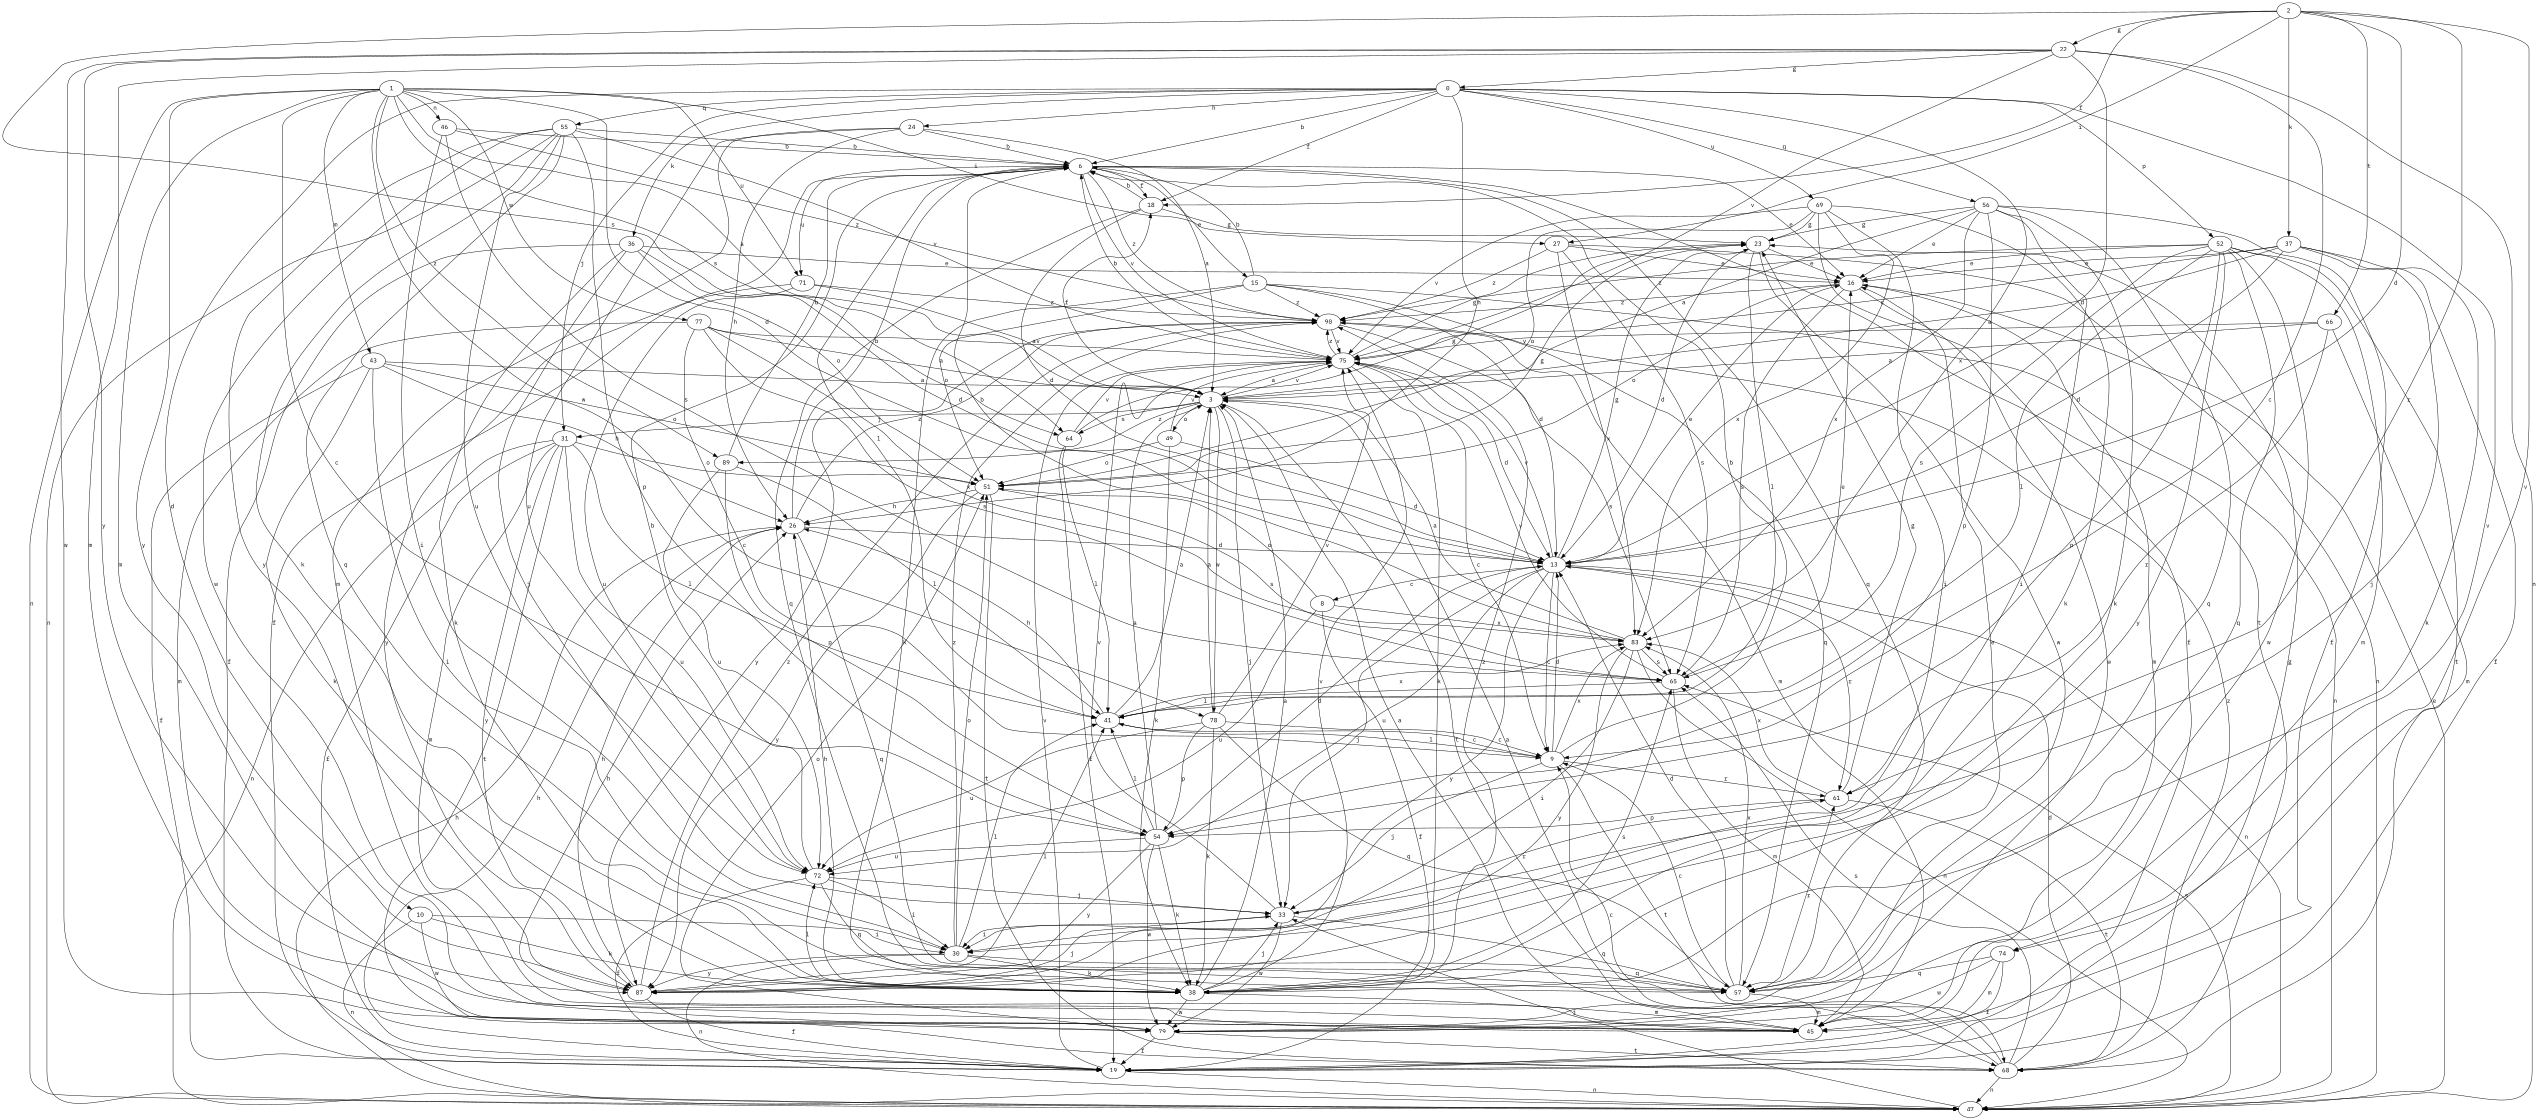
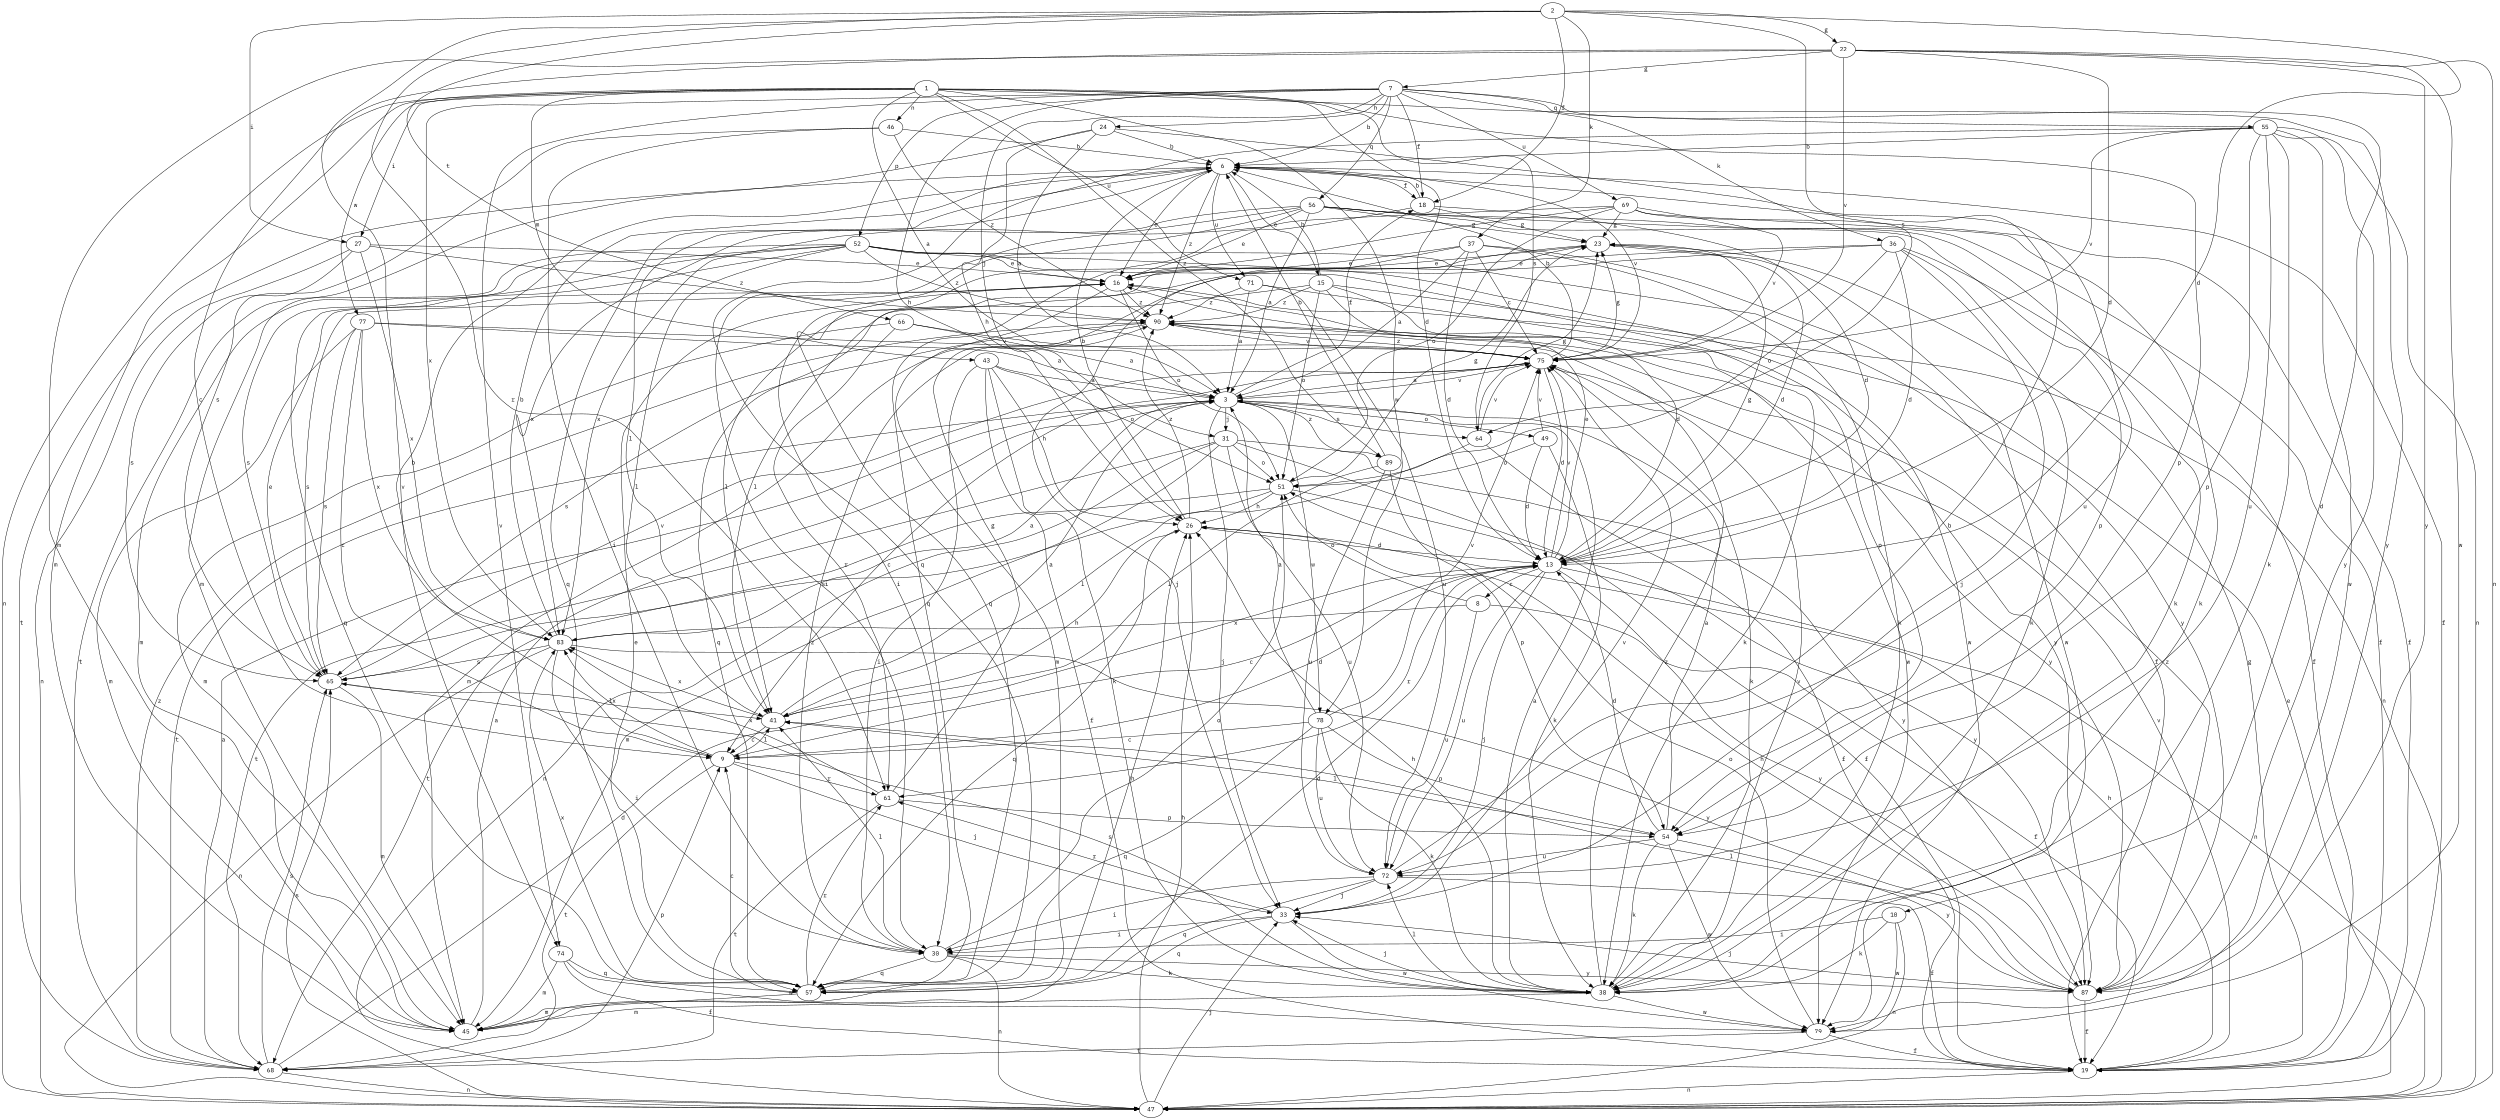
node "0": label "0" -> "7"
edge "1" -> "54": label "c" -> "p"
edge "31" -> "41": now "36" -> "41"
edge "68" -> "9": label "c" -> "p"
